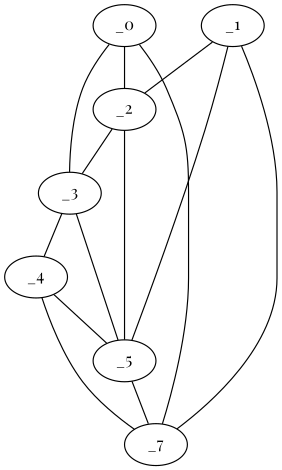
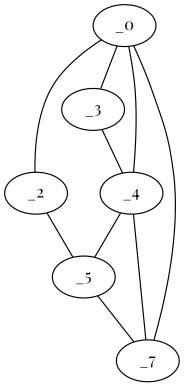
node "_1": removed
edge "_0" -- "_4": added
edge "_2" -- "_3": removed
edge "_3" -- "_5": removed
